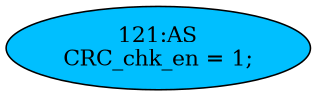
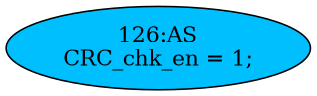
node "121:AS CRC_chk_en = 1;": label "121:AS CRC_chk_en = 1;" -> "126:AS CRC_chk_en = 1;"
